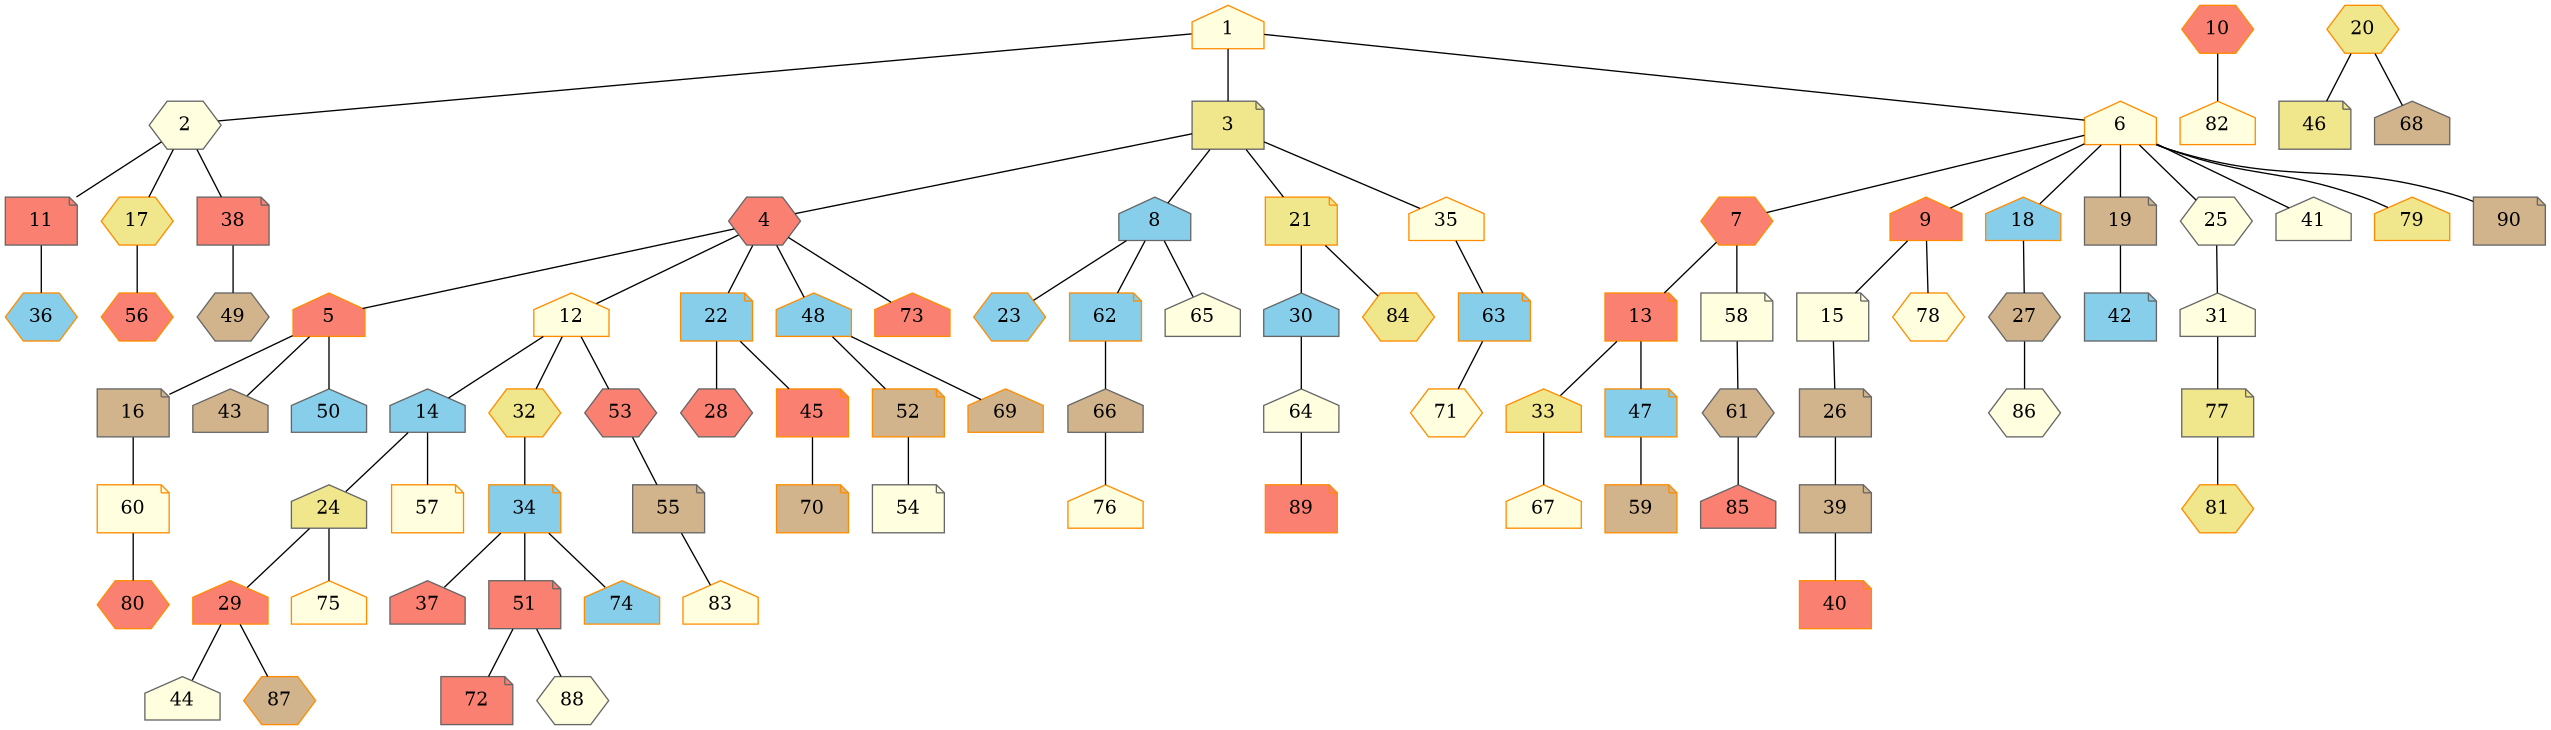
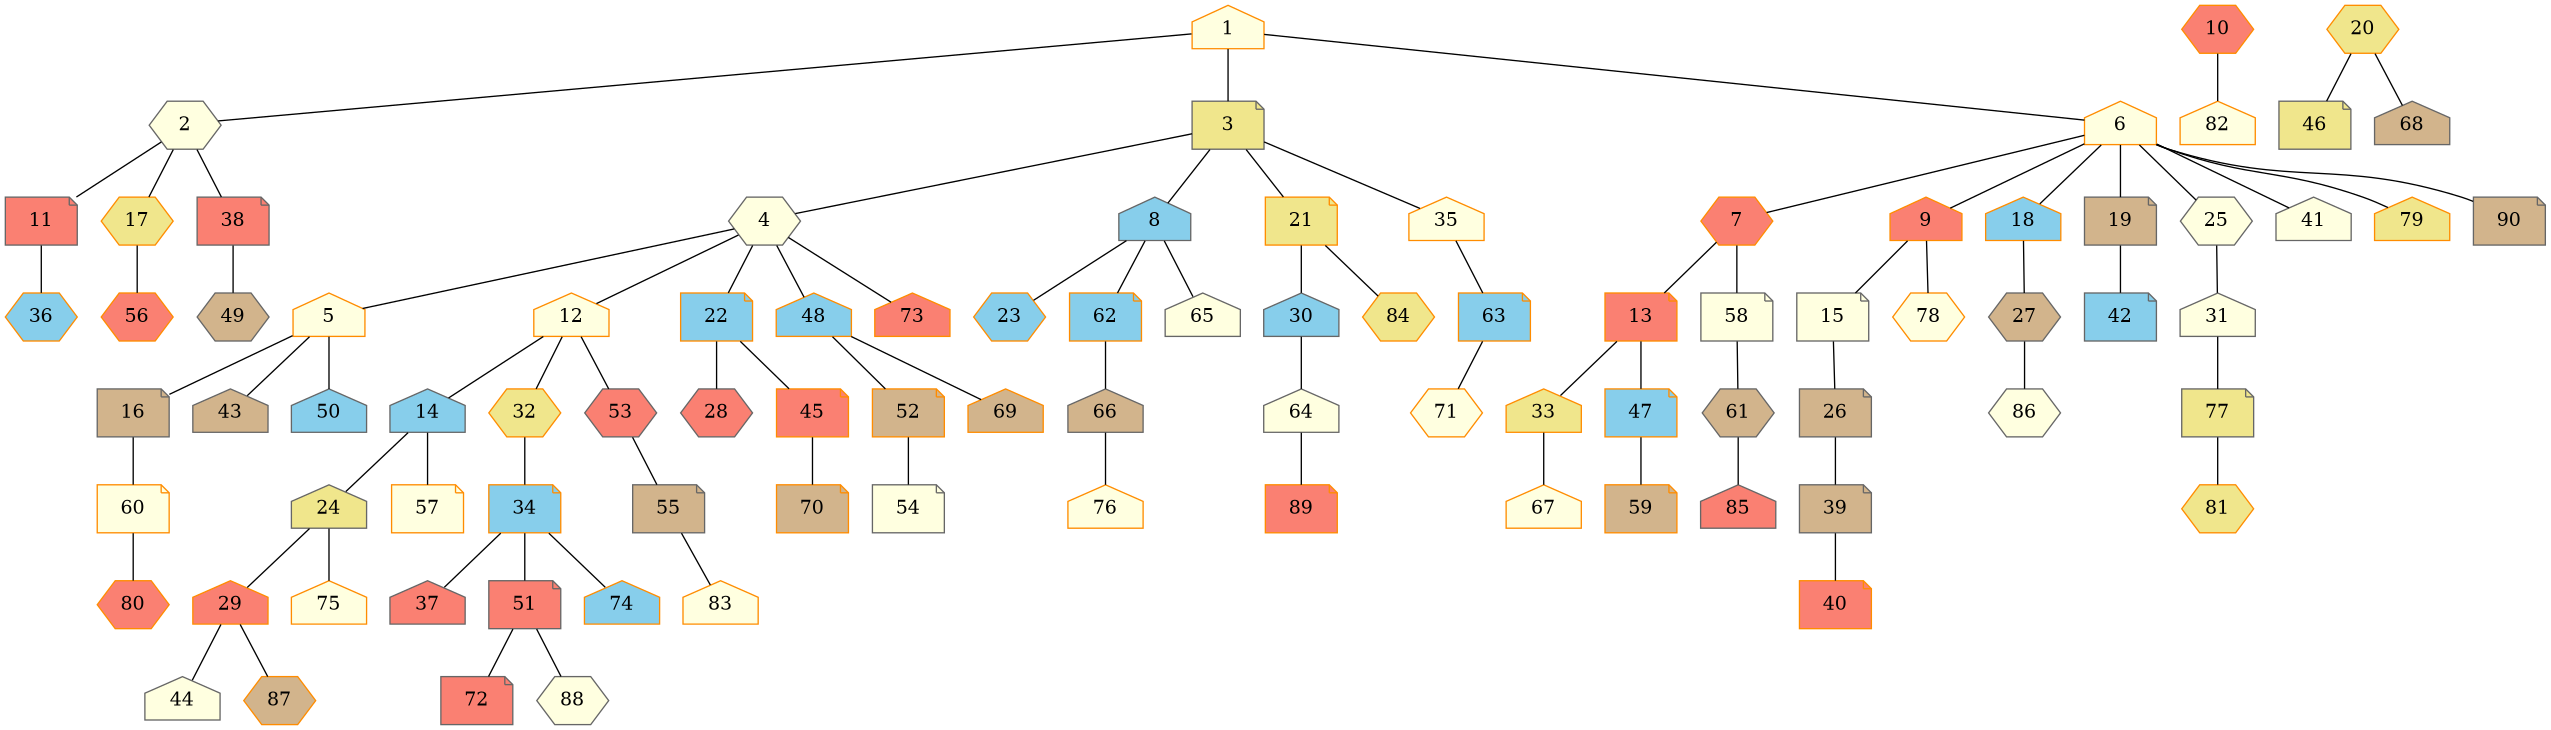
node "4": fillcolor salmon -> lightyellow
node "5": fillcolor salmon -> lightyellow
